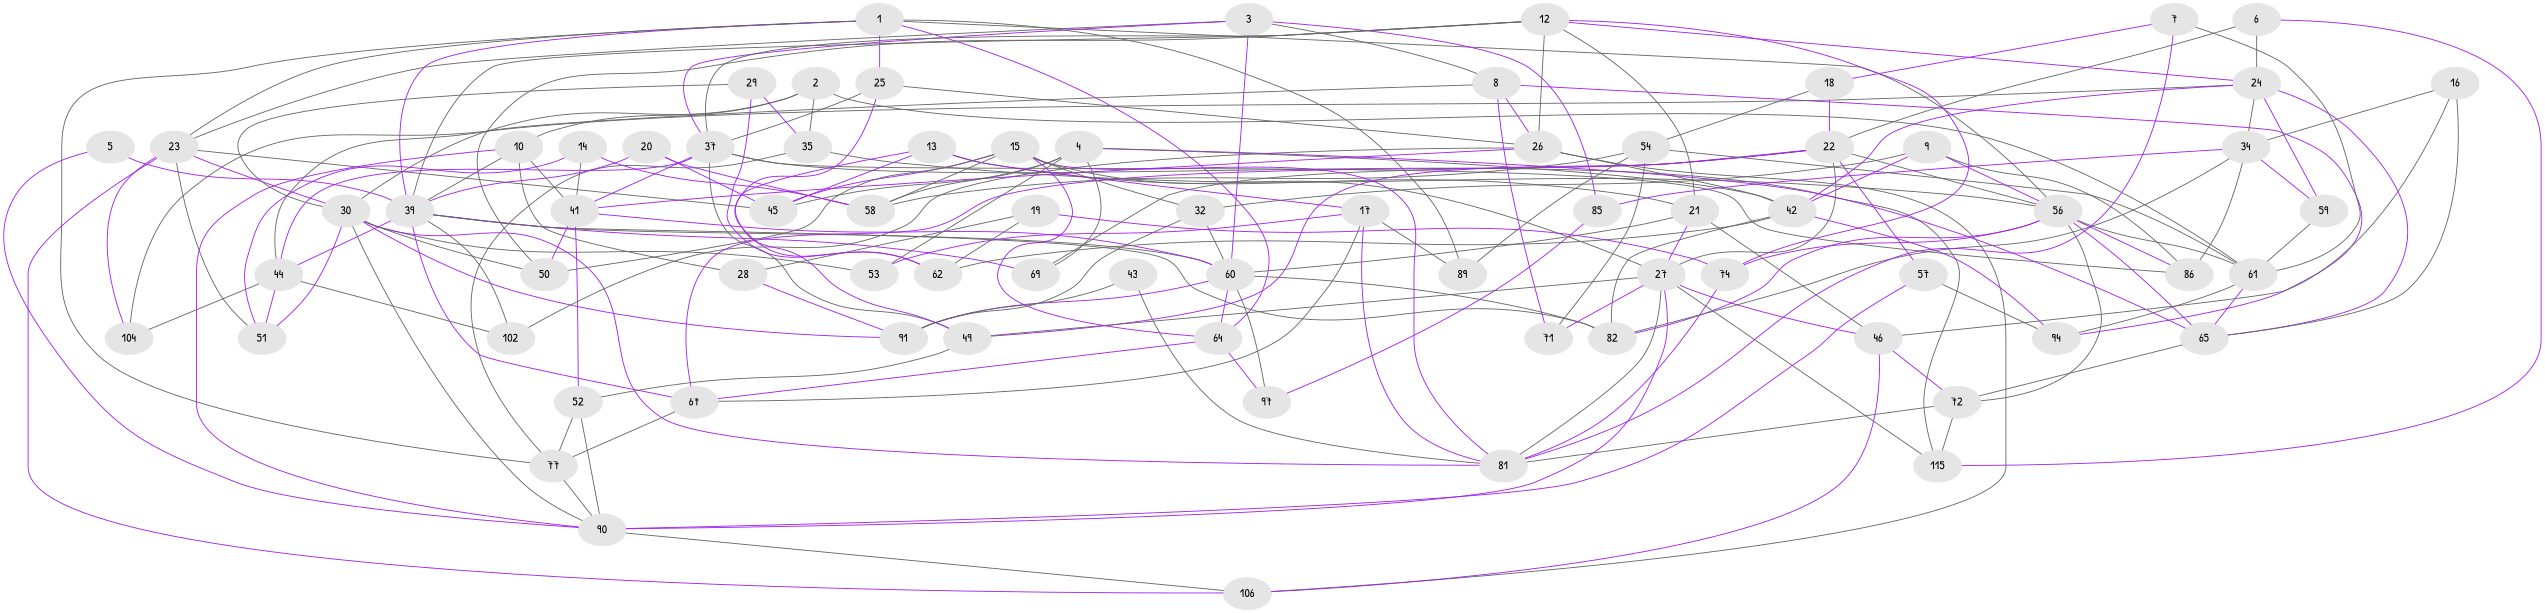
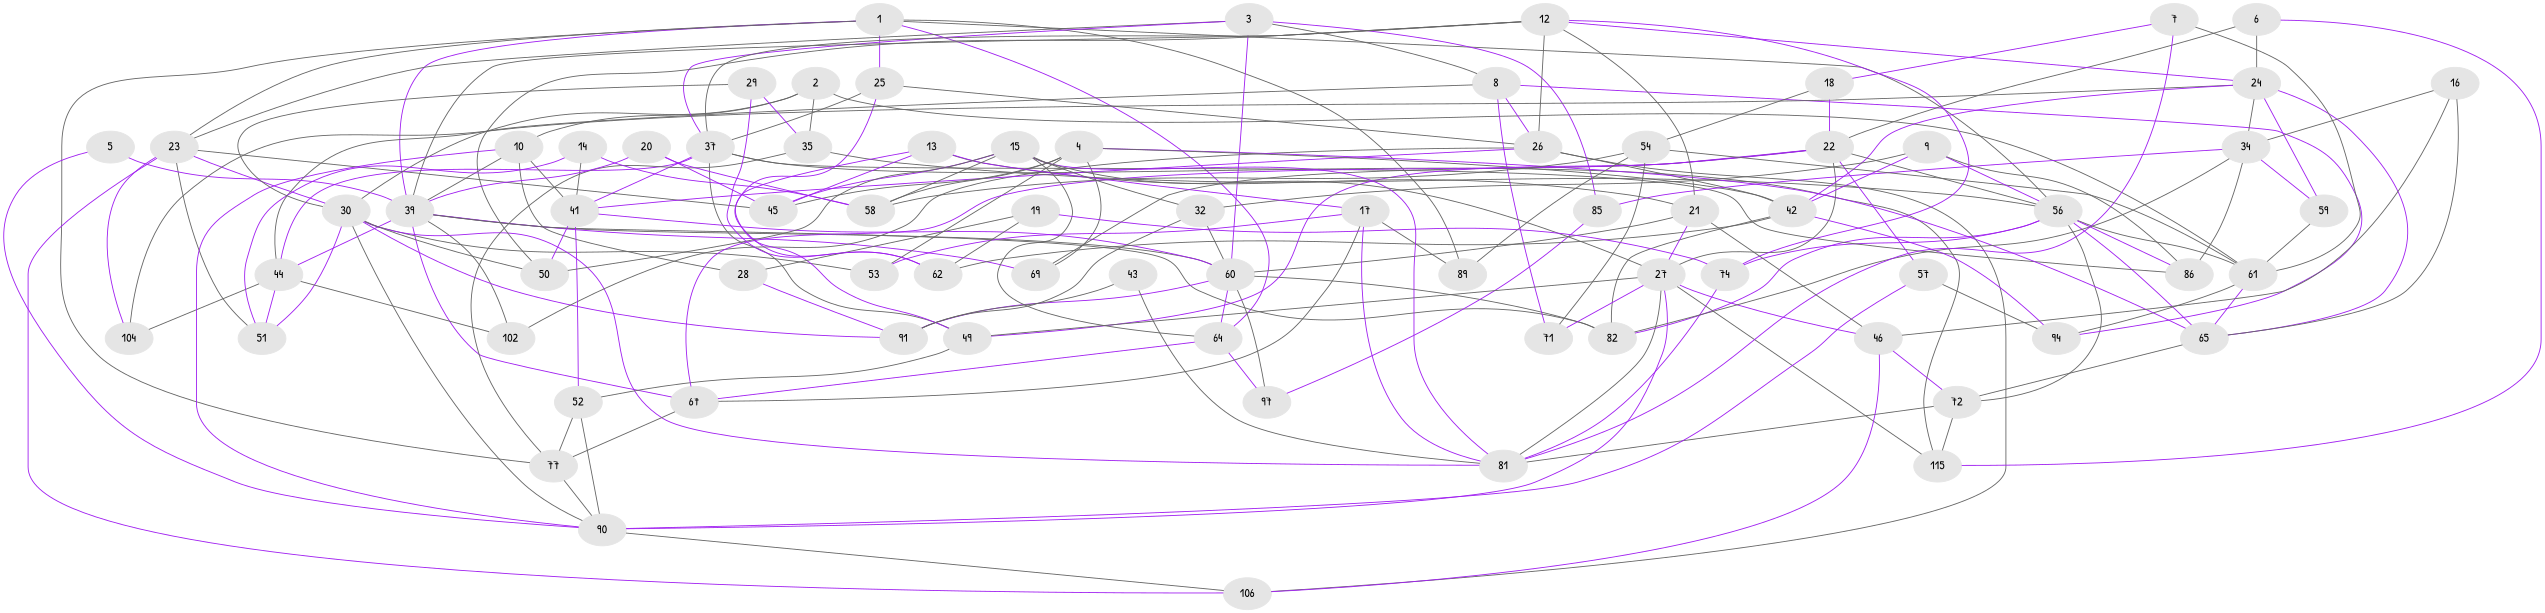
edge "15" -- "64": color purple -> gray40
